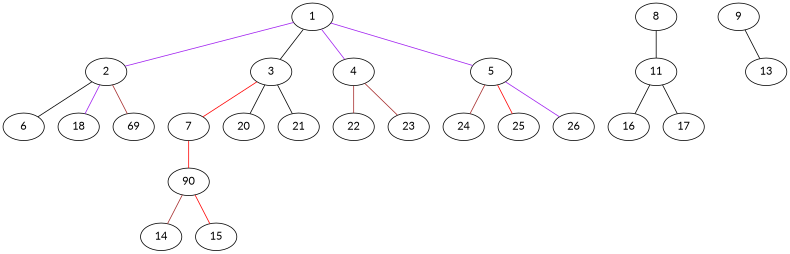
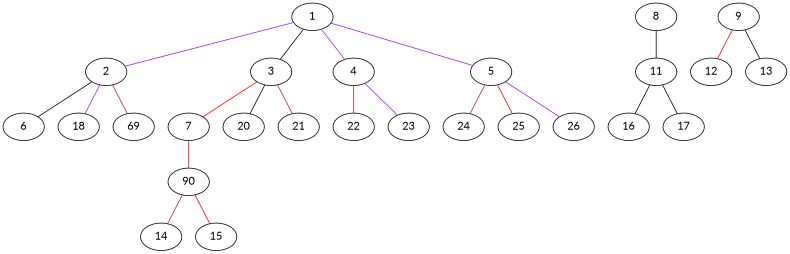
node "12": added
edge "3" -- "21": color black -> brown
edge "4" -- "23": color brown -> purple
